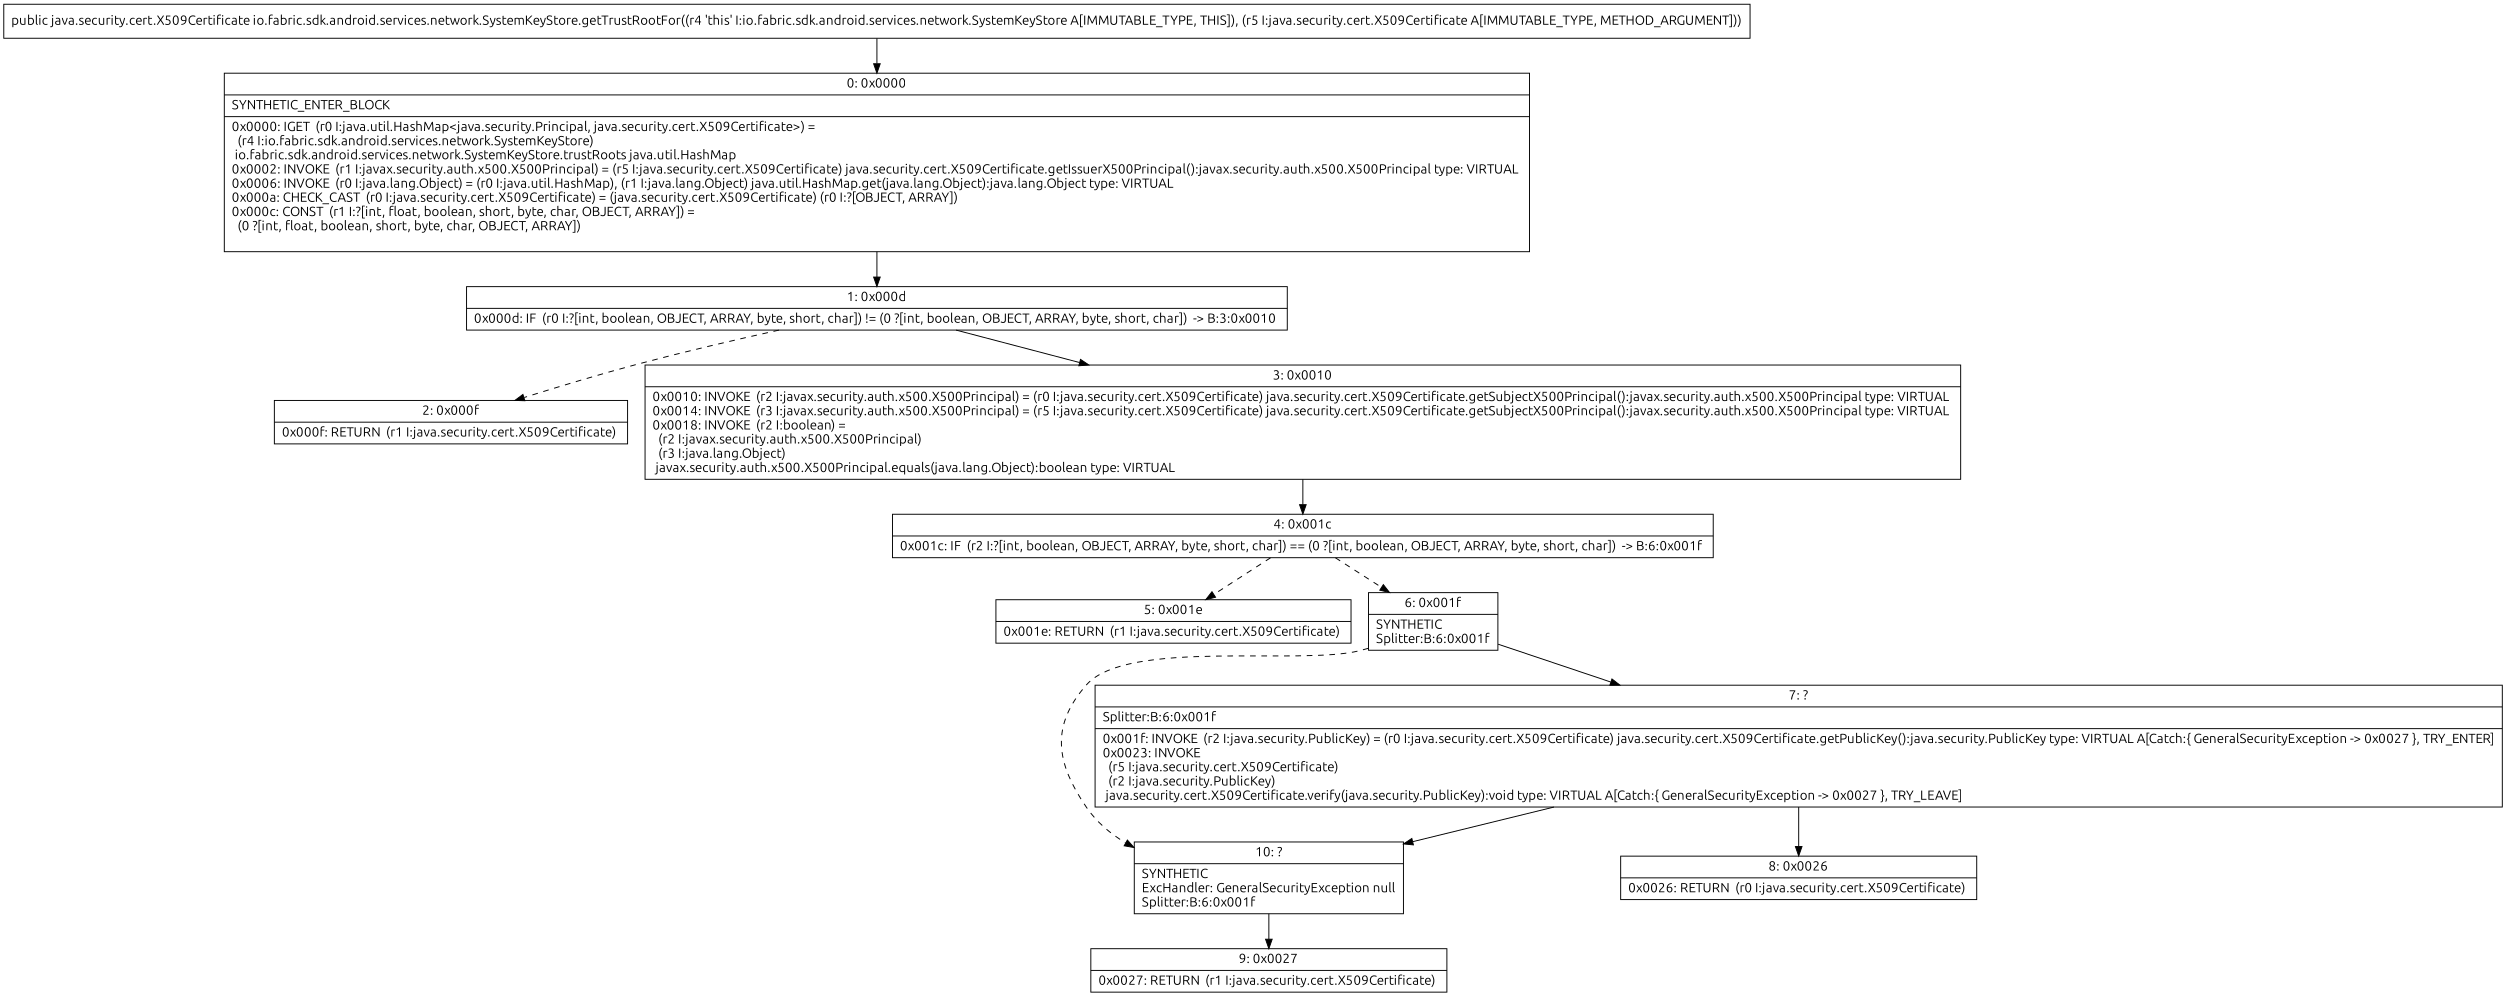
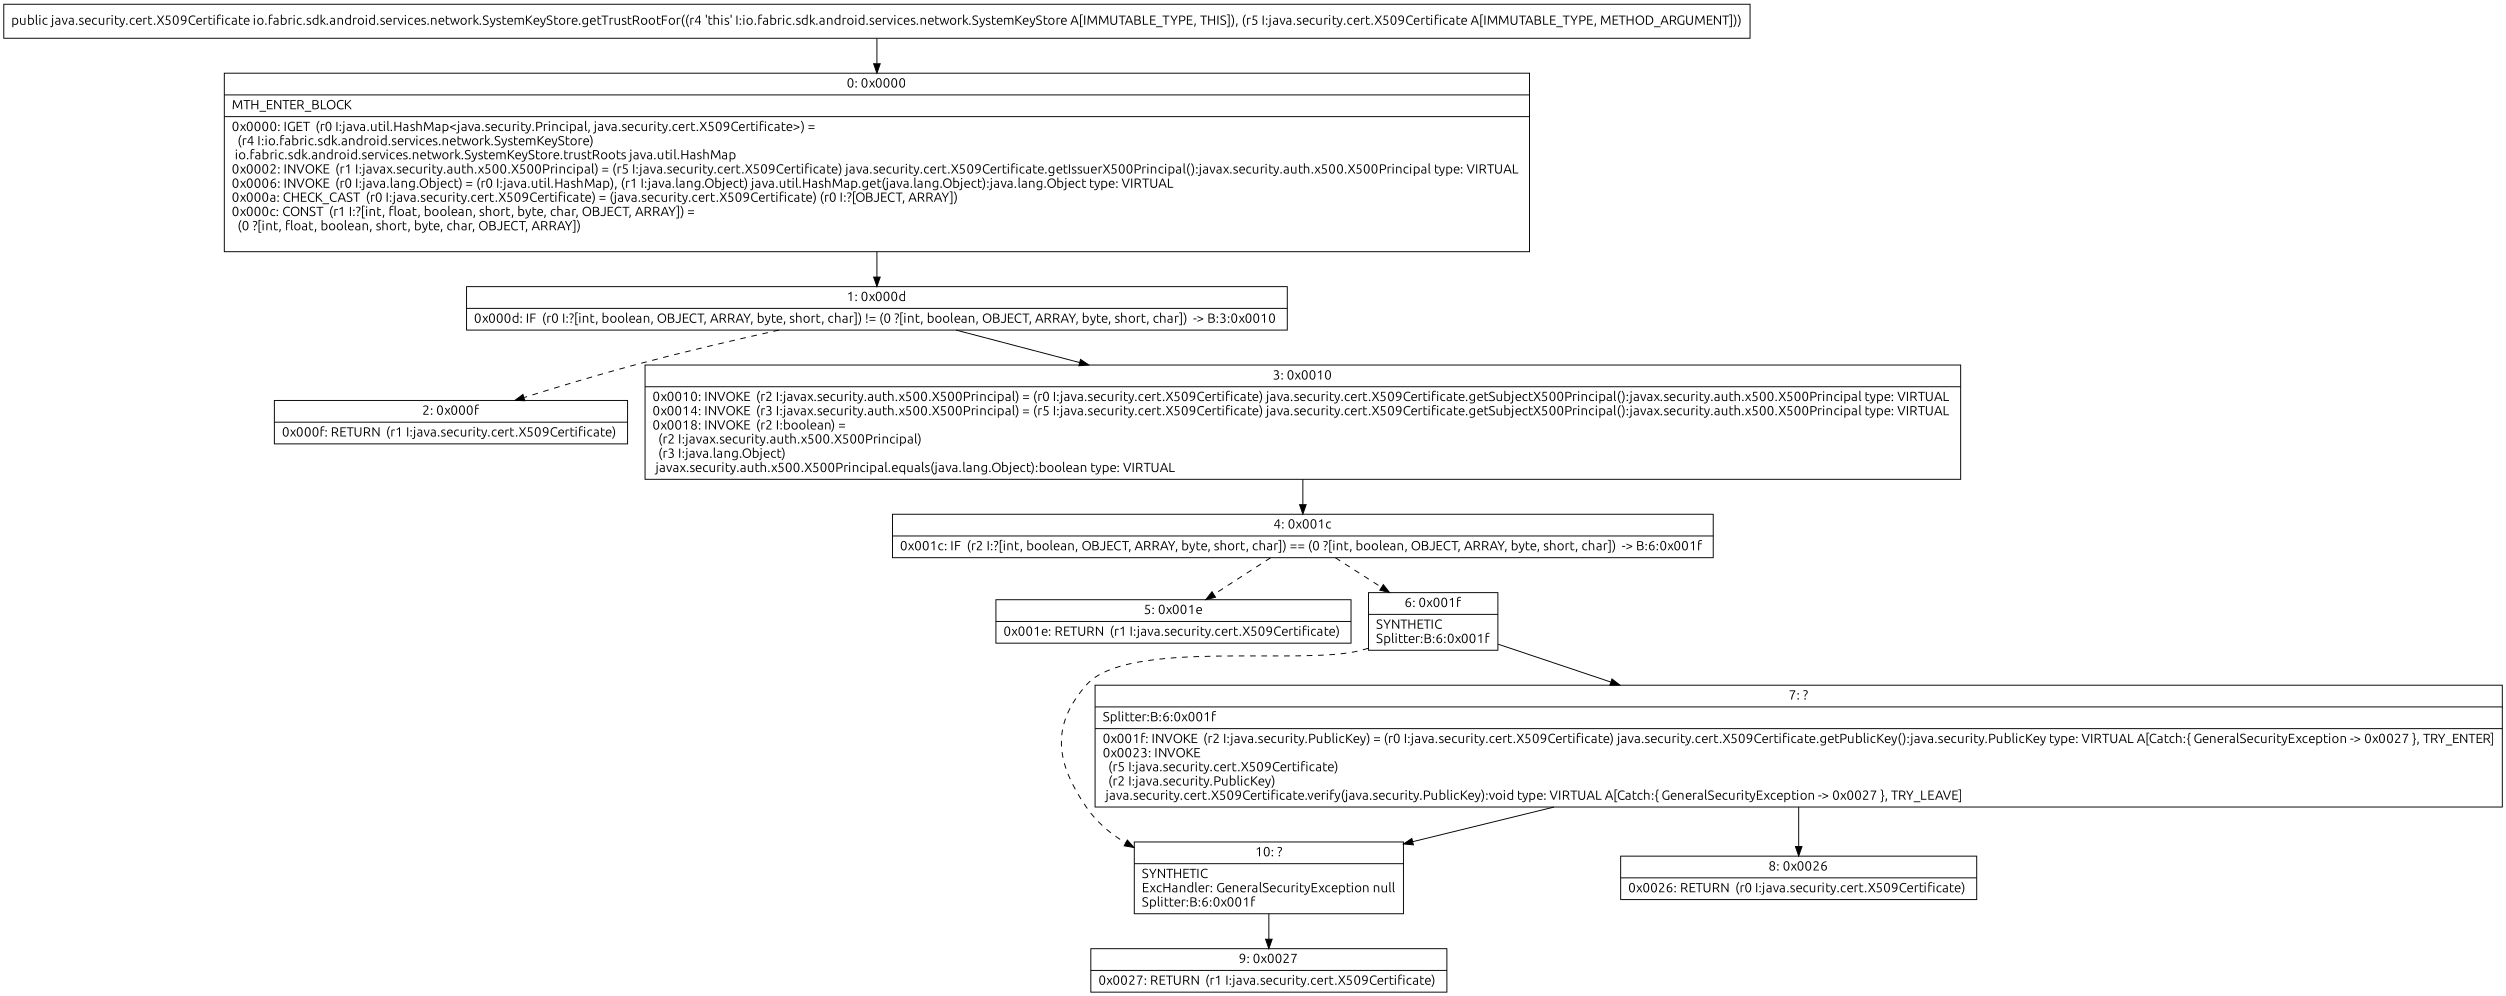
node "0: 0x0000": text "SYNTHETIC_ENTER_BLOCK" -> "MTH_ENTER_BLOCK"
